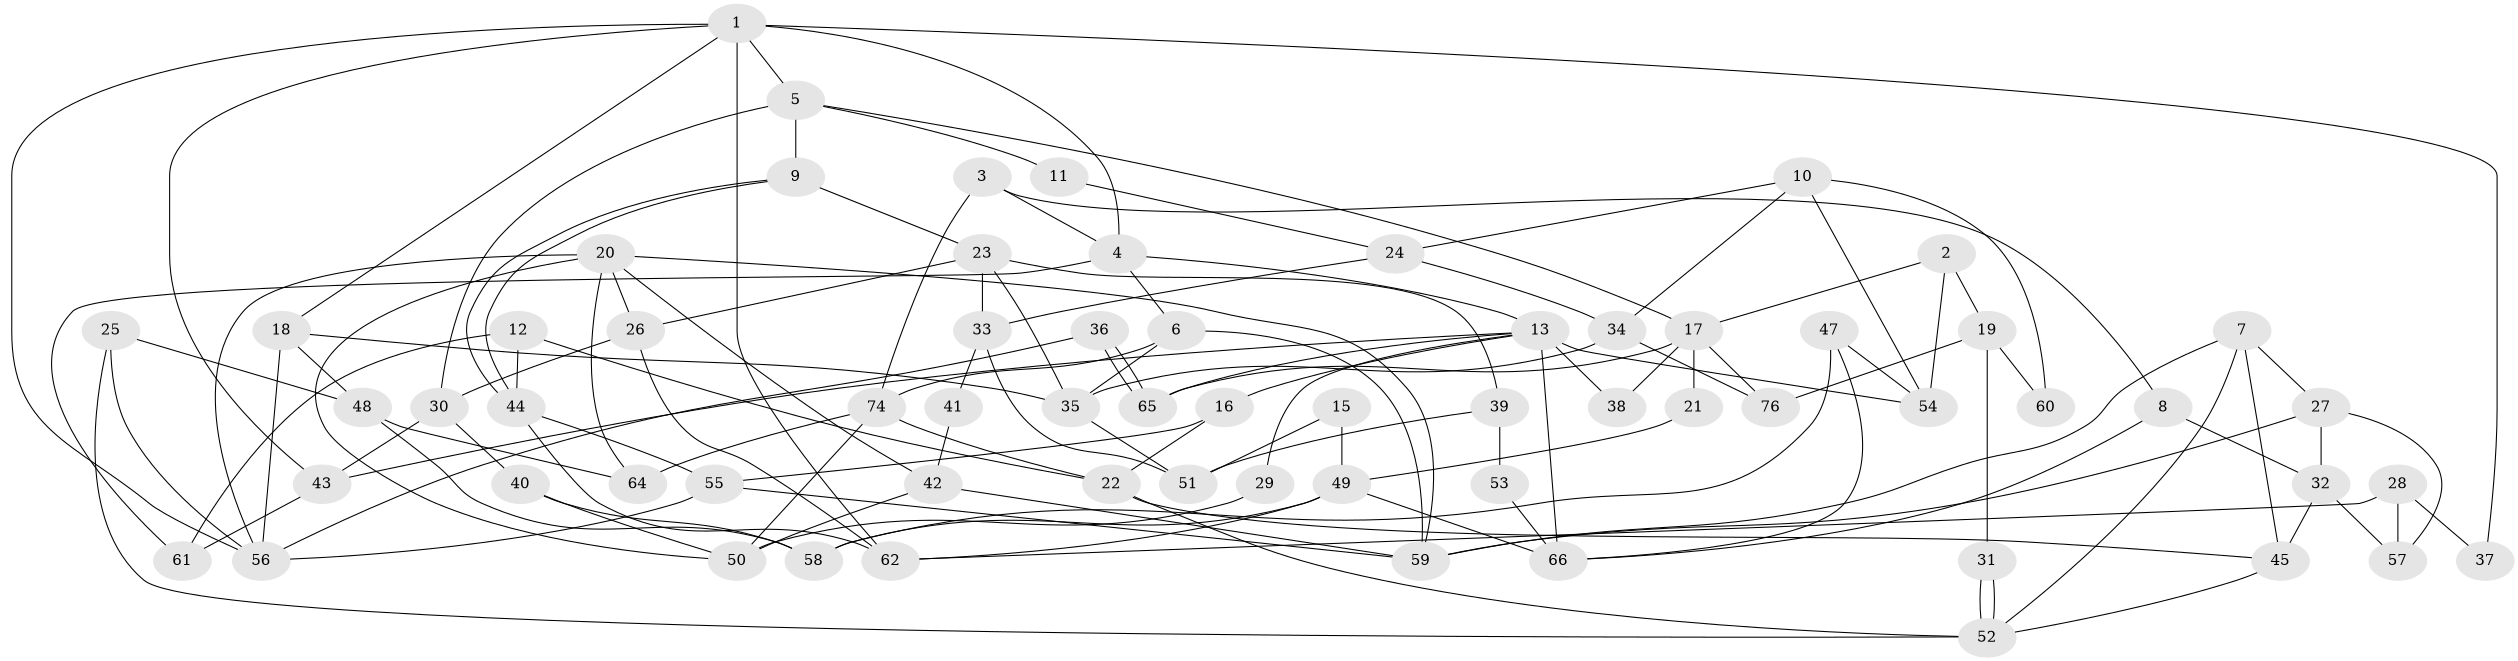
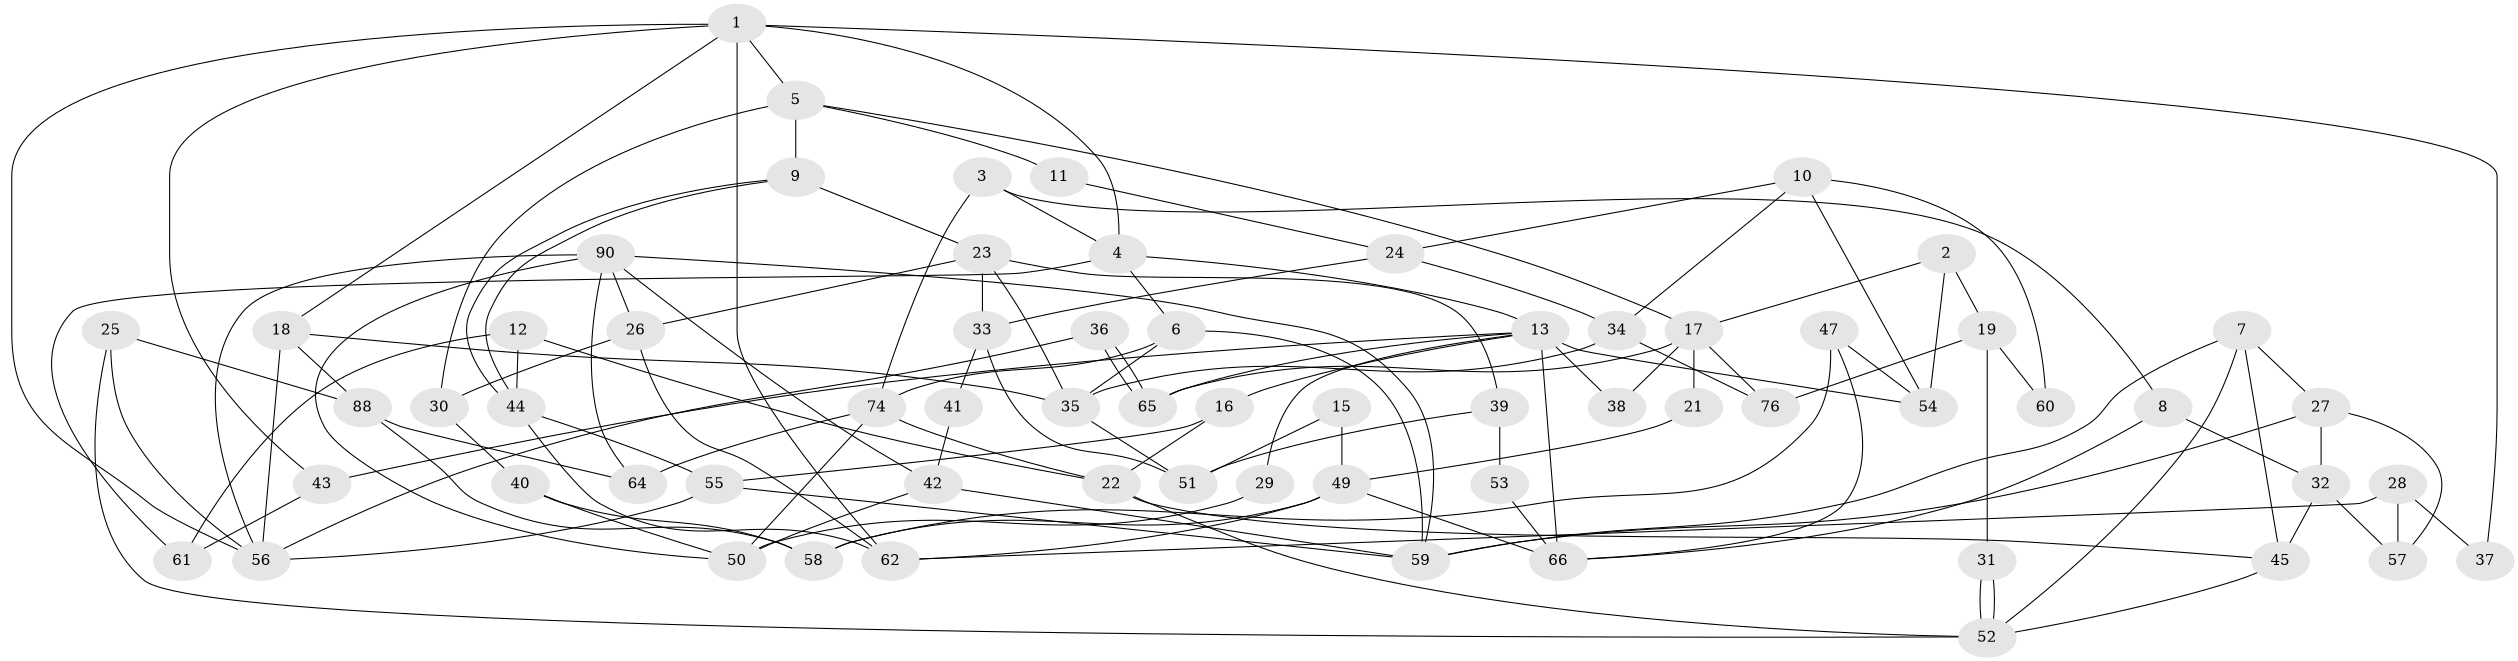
node "20": label "20" -> "90"
node "48": label "48" -> "88"
edge "30" -- "43": removed
